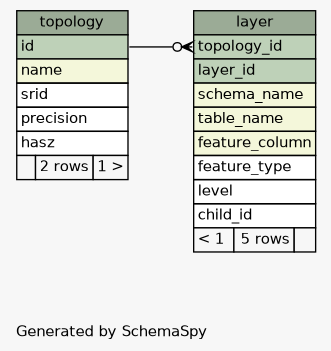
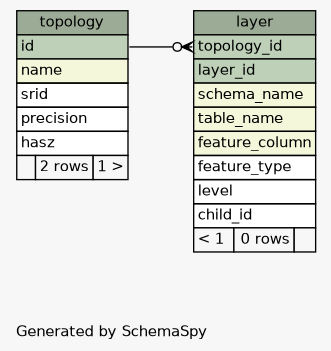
node "layer": text "5 rows" -> "0 rows"
